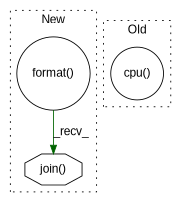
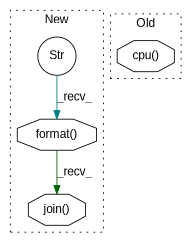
node "Str": added
node "format()": shape circle -> octagon
node "cpu()": shape circle -> octagon
